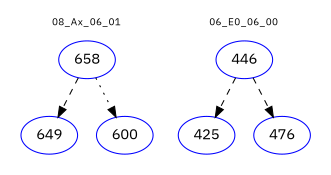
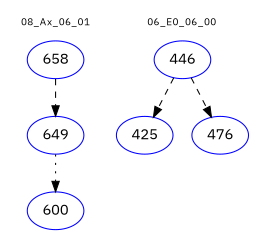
edge "658" -> "600": now "649" -> "600"
